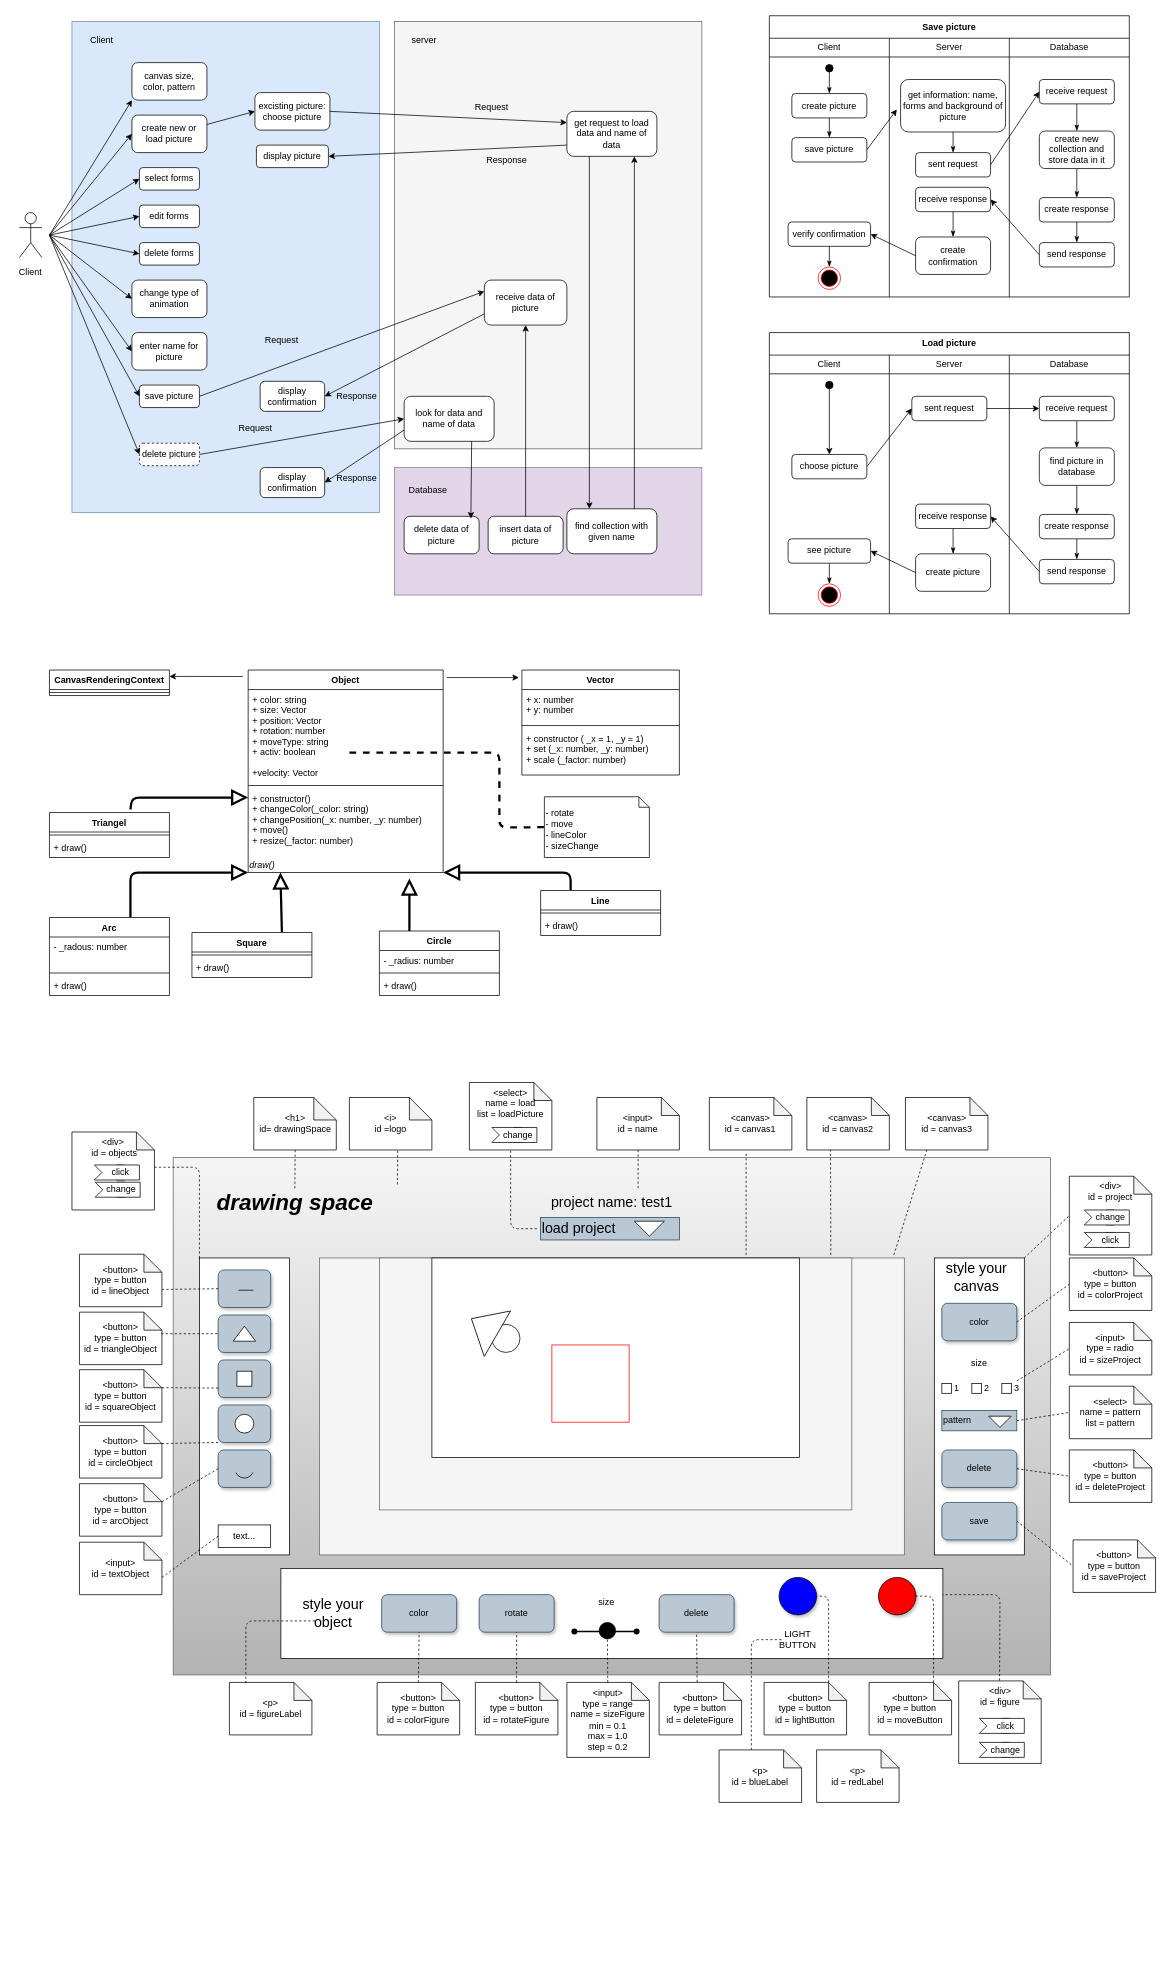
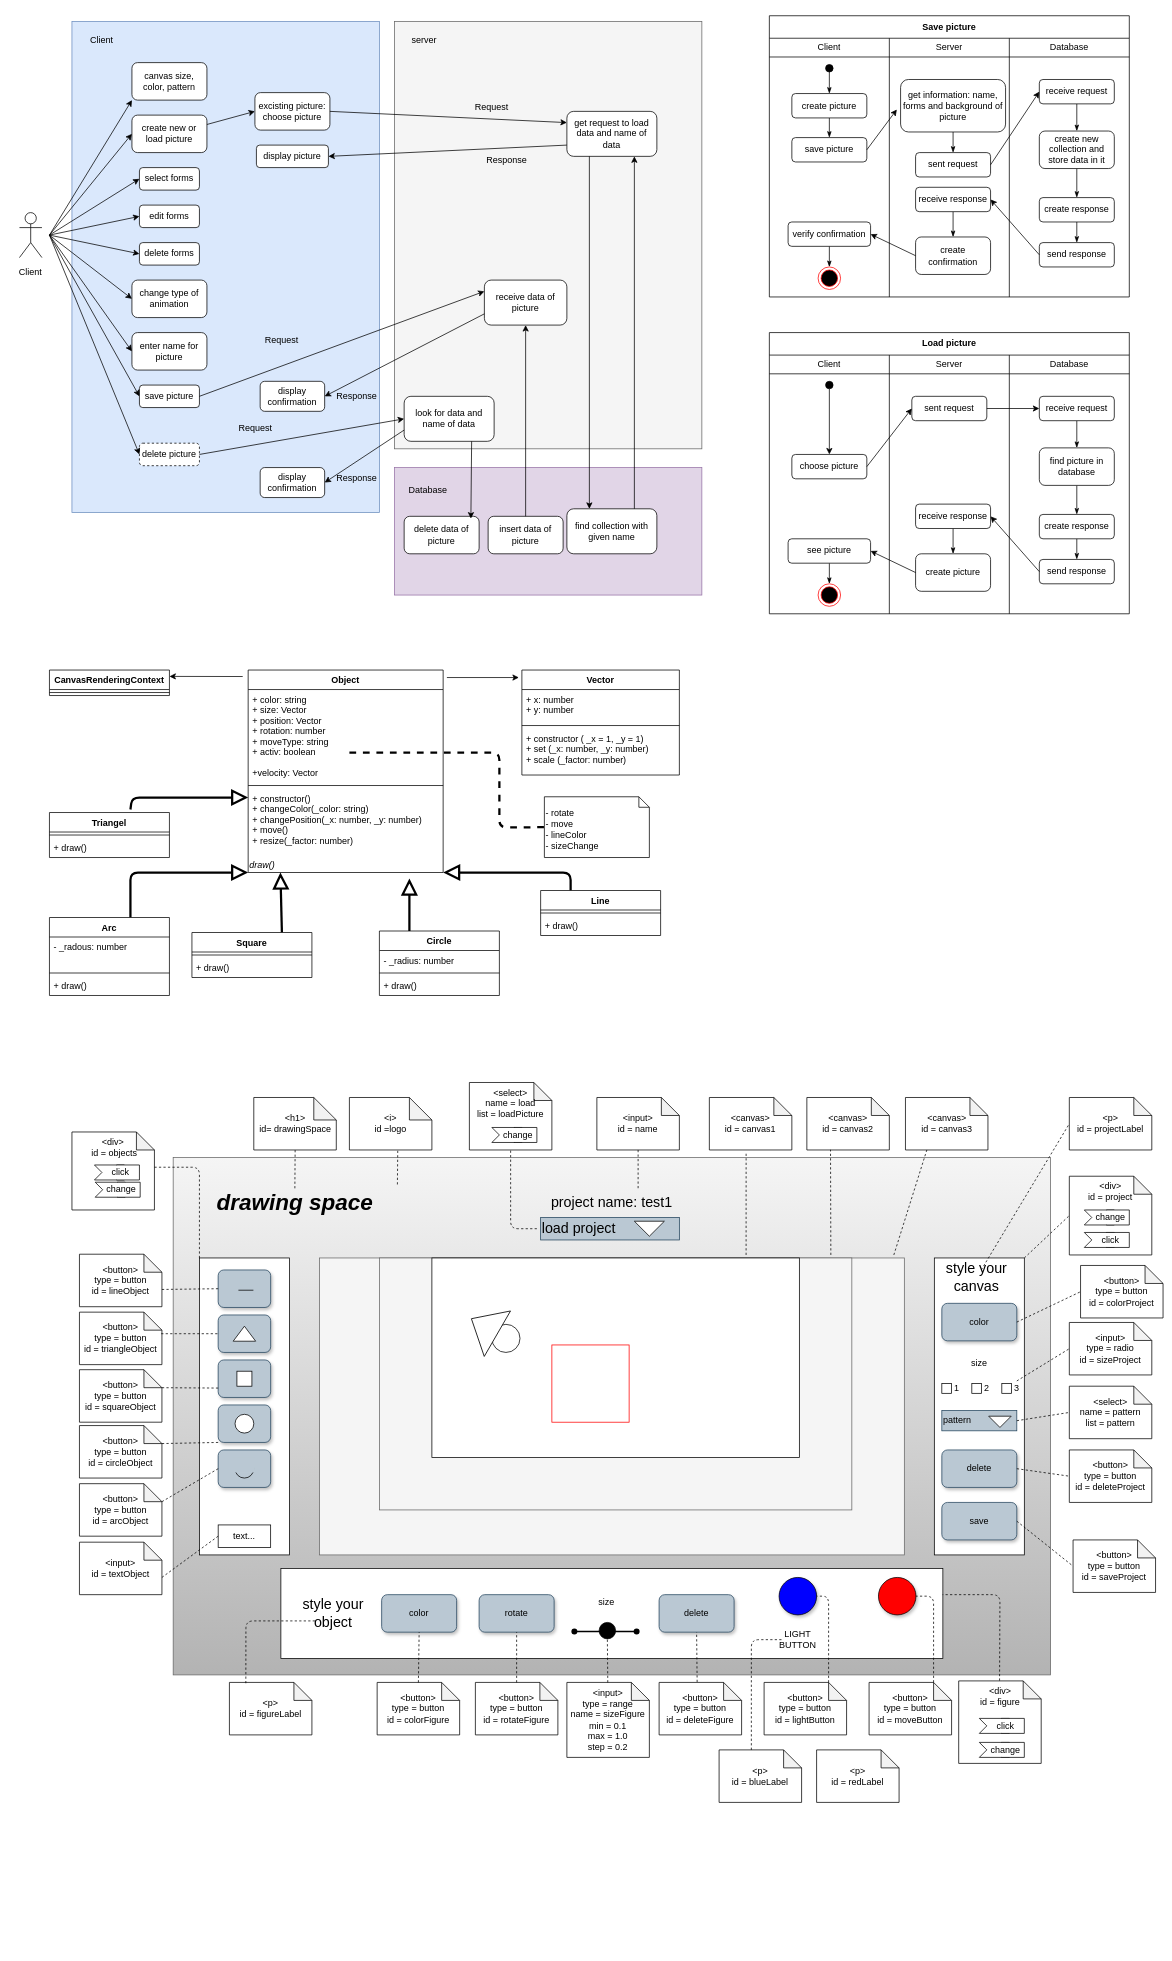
node "<p> id = projectLabel": added
edge "<p> id = projectLabel" -- "style your canvas": added
node "<button> type = button id = colorProject": moved (1110, 1284) -> (1122, 1292)
